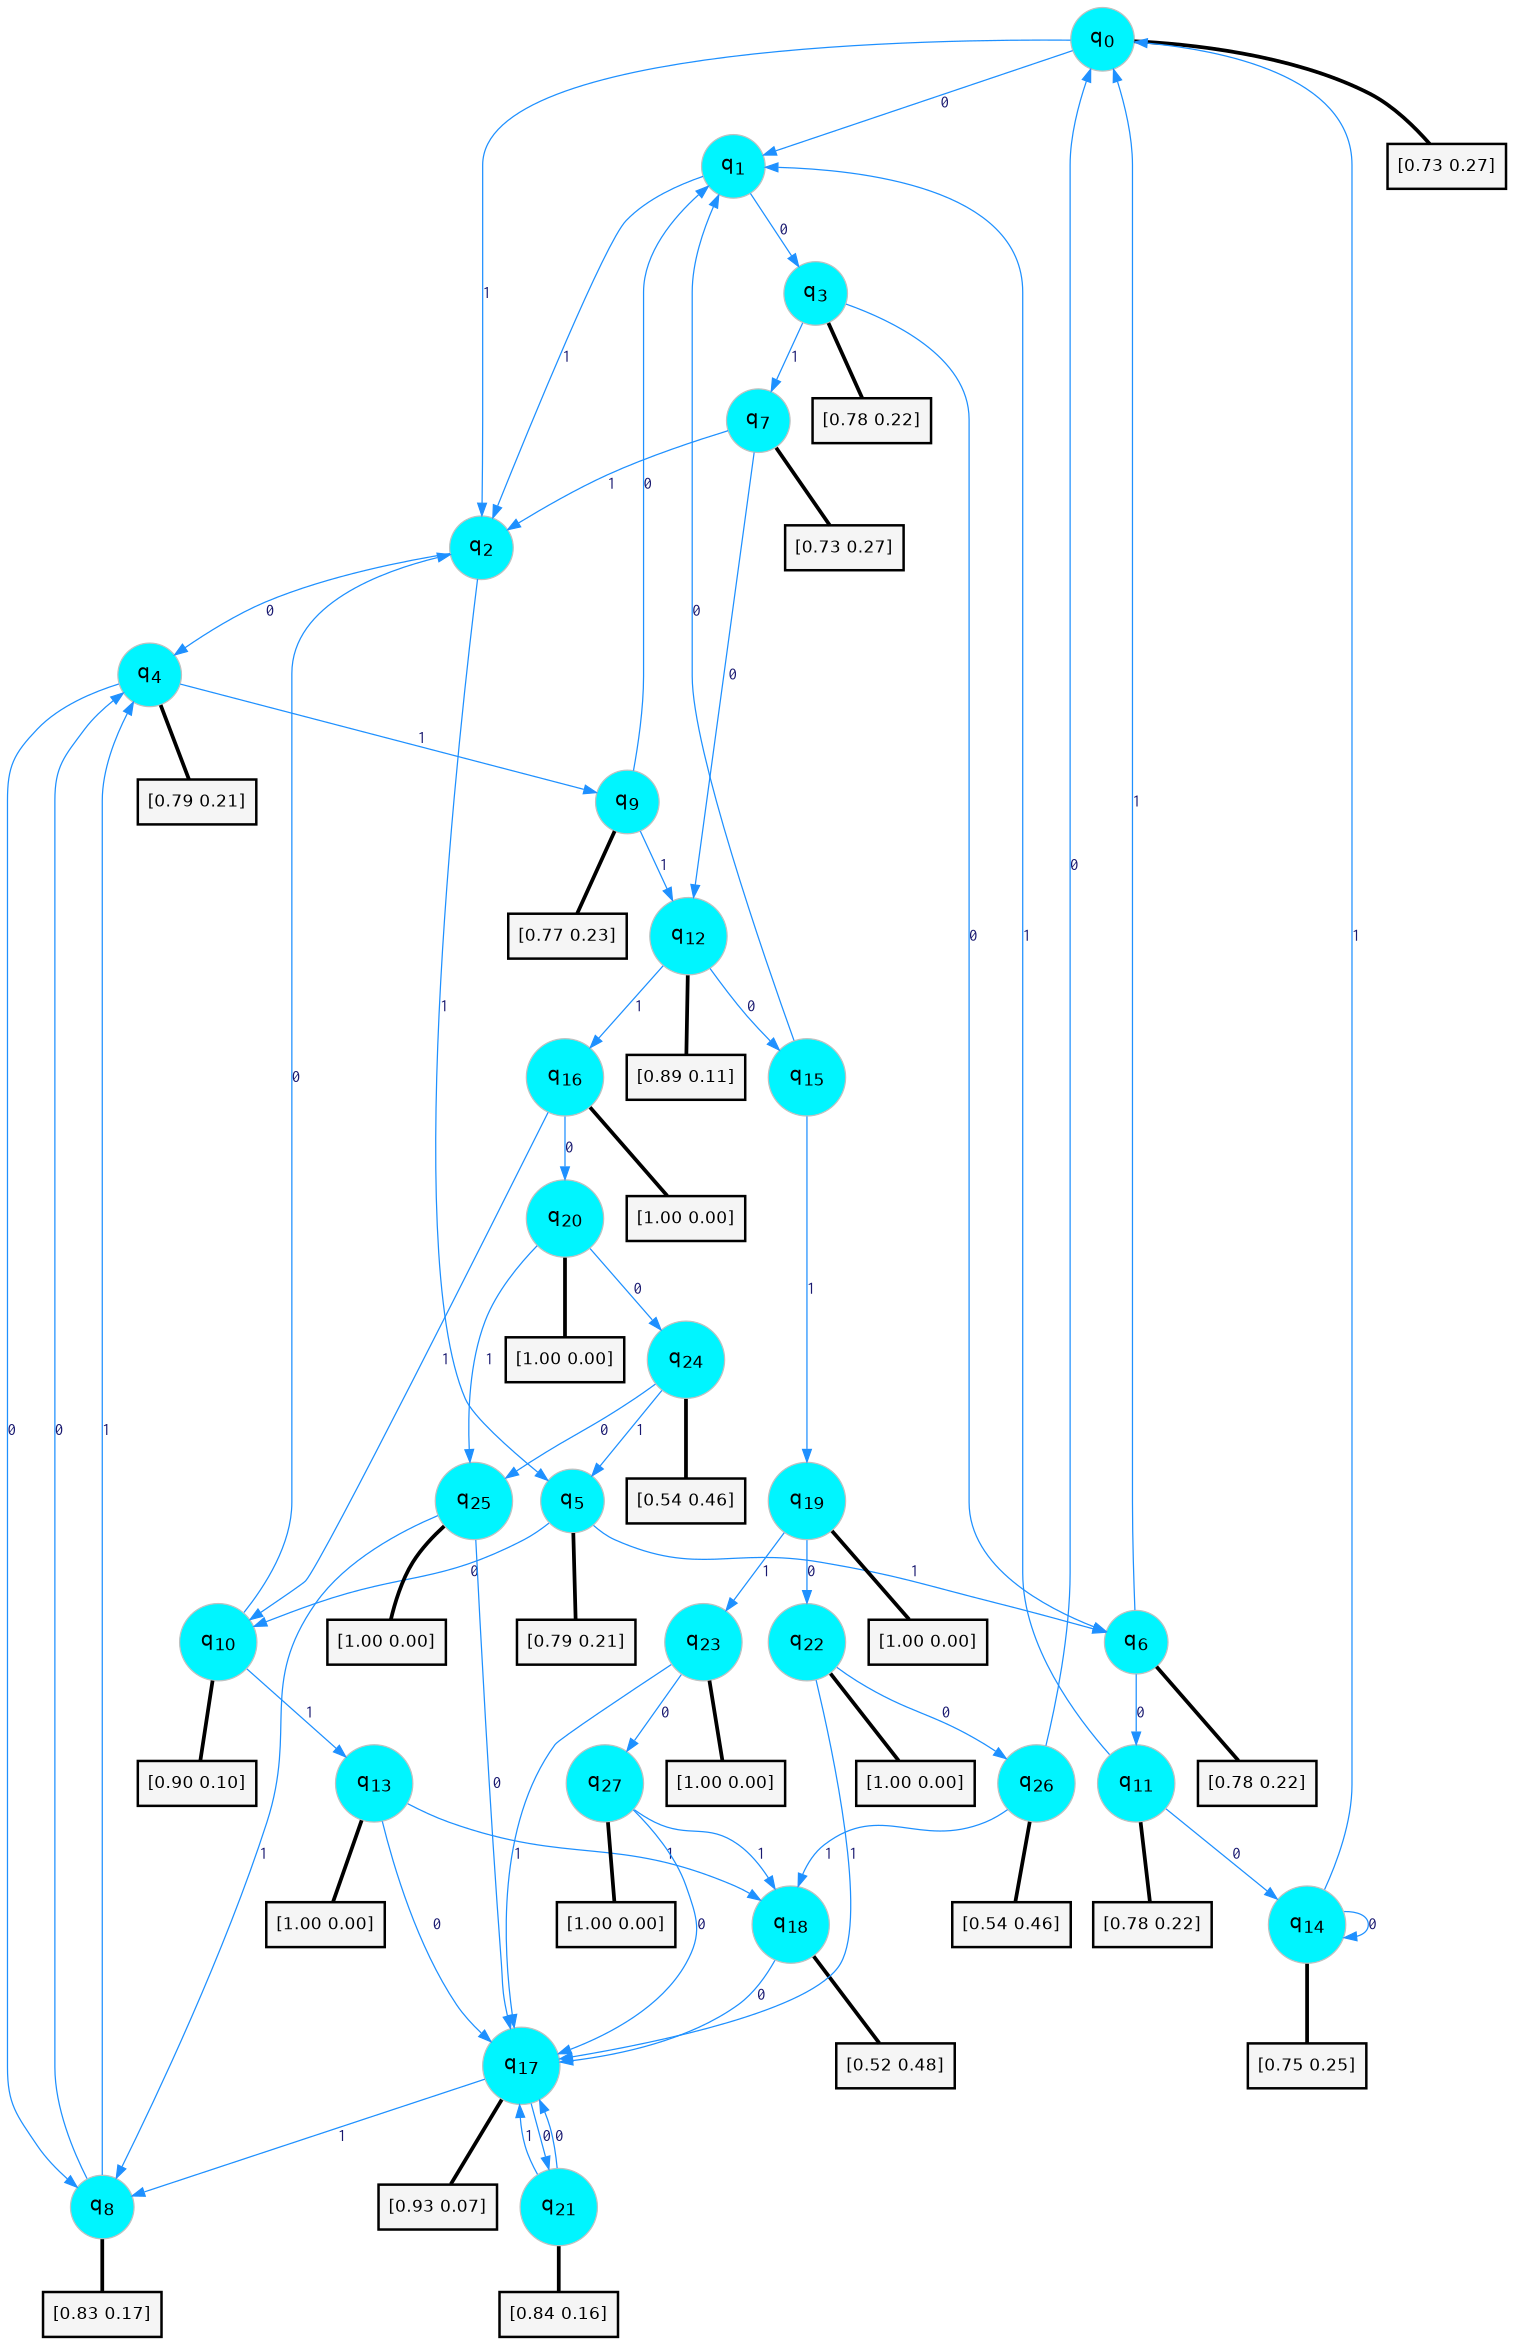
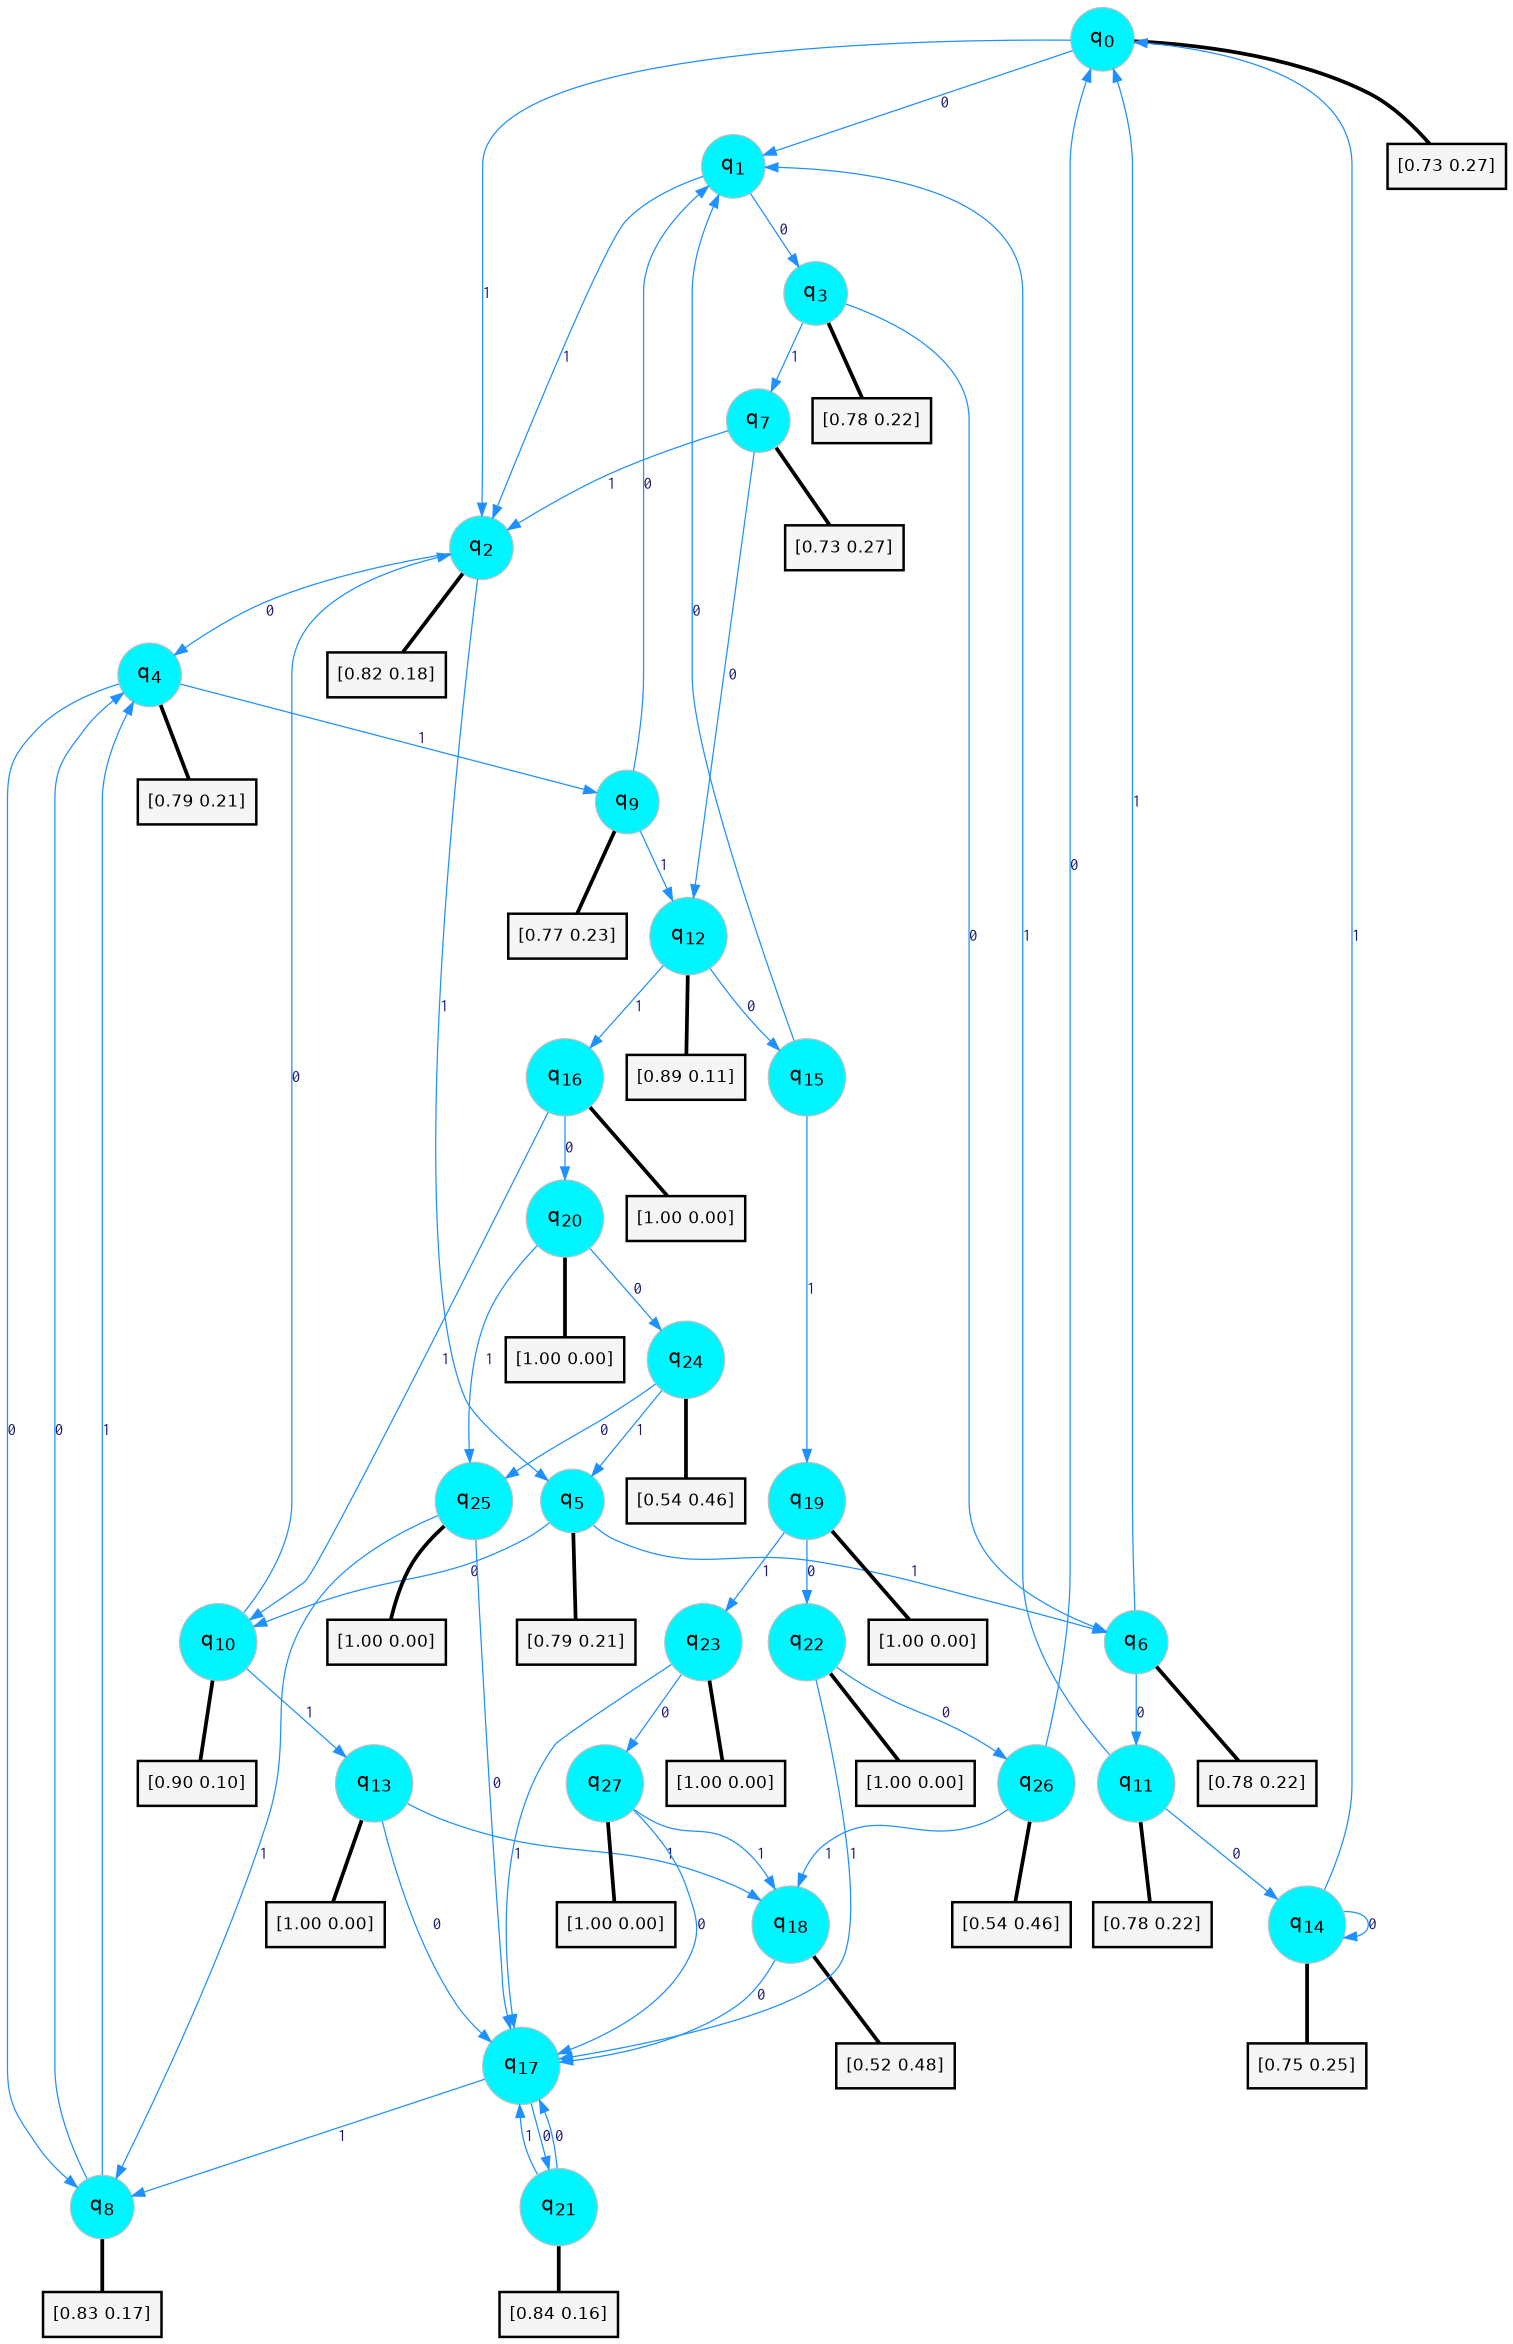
node "[0.82 0.18]": added
node "[0.93 0.07]": removed
